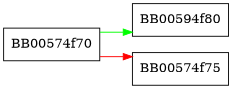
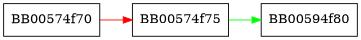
edge "BB00574f70" -> "BB00594f80": now "BB00574f75" -> "BB00594f80"
